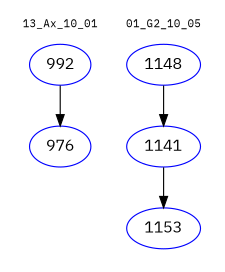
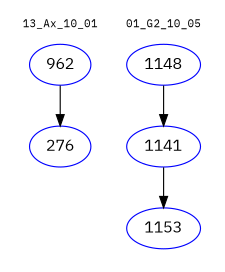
node "992": label "992" -> "962"
node "976": label "976" -> "276"
